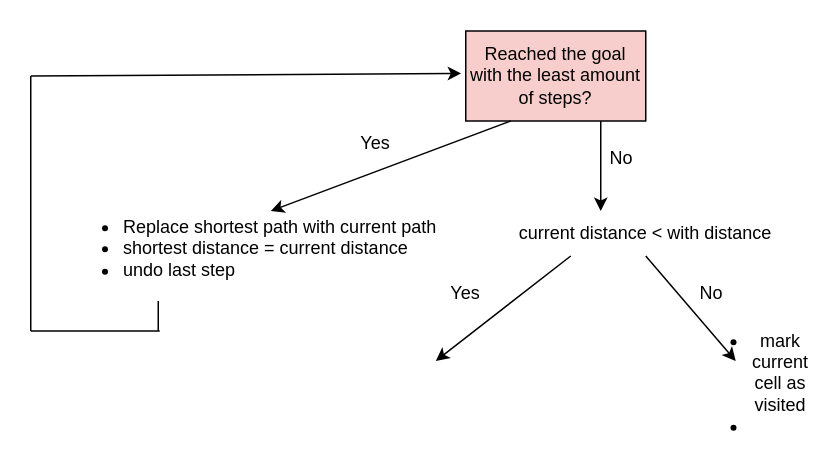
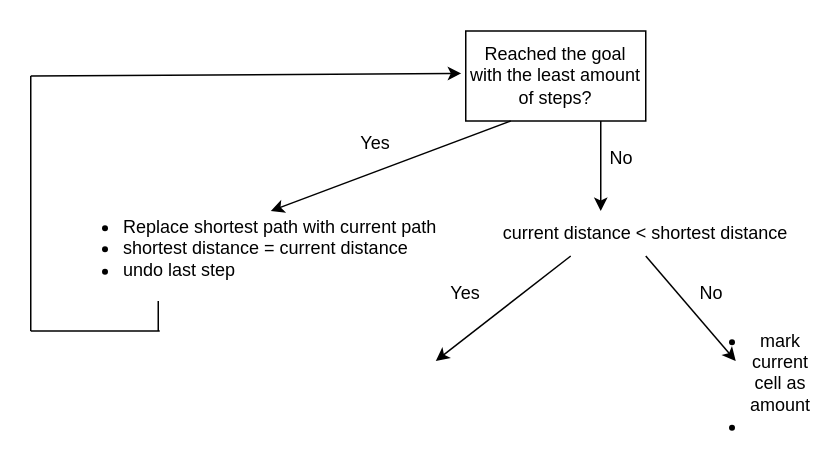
node "Reached the goal with the least amount of steps?": fillcolor #f8cecc -> #ffffff
node "current distance < with distance": label "current distance < with distance" -> "current distance < shortest distance"
node "mark current cell as visited": label "mark current cell as visited" -> "mark current cell as amount"
